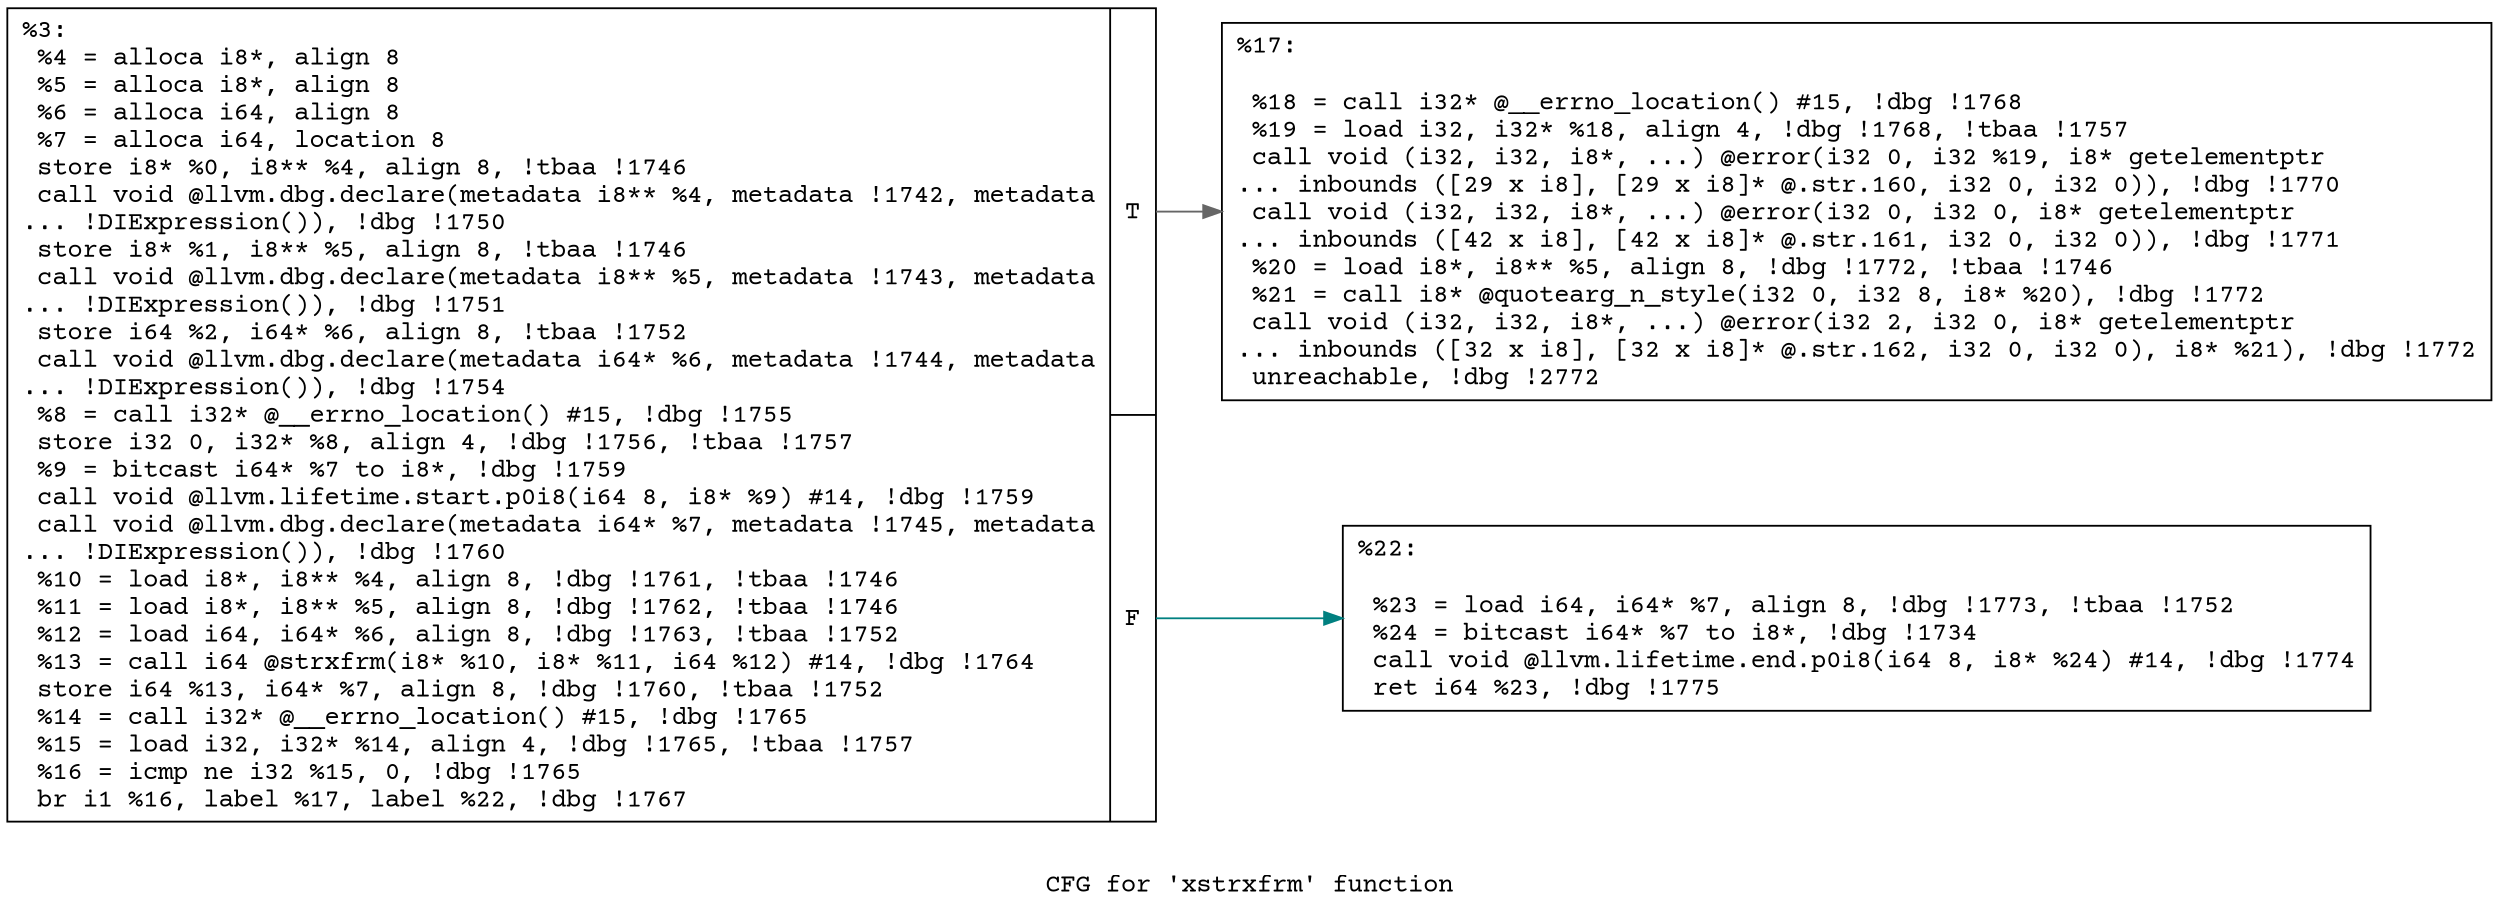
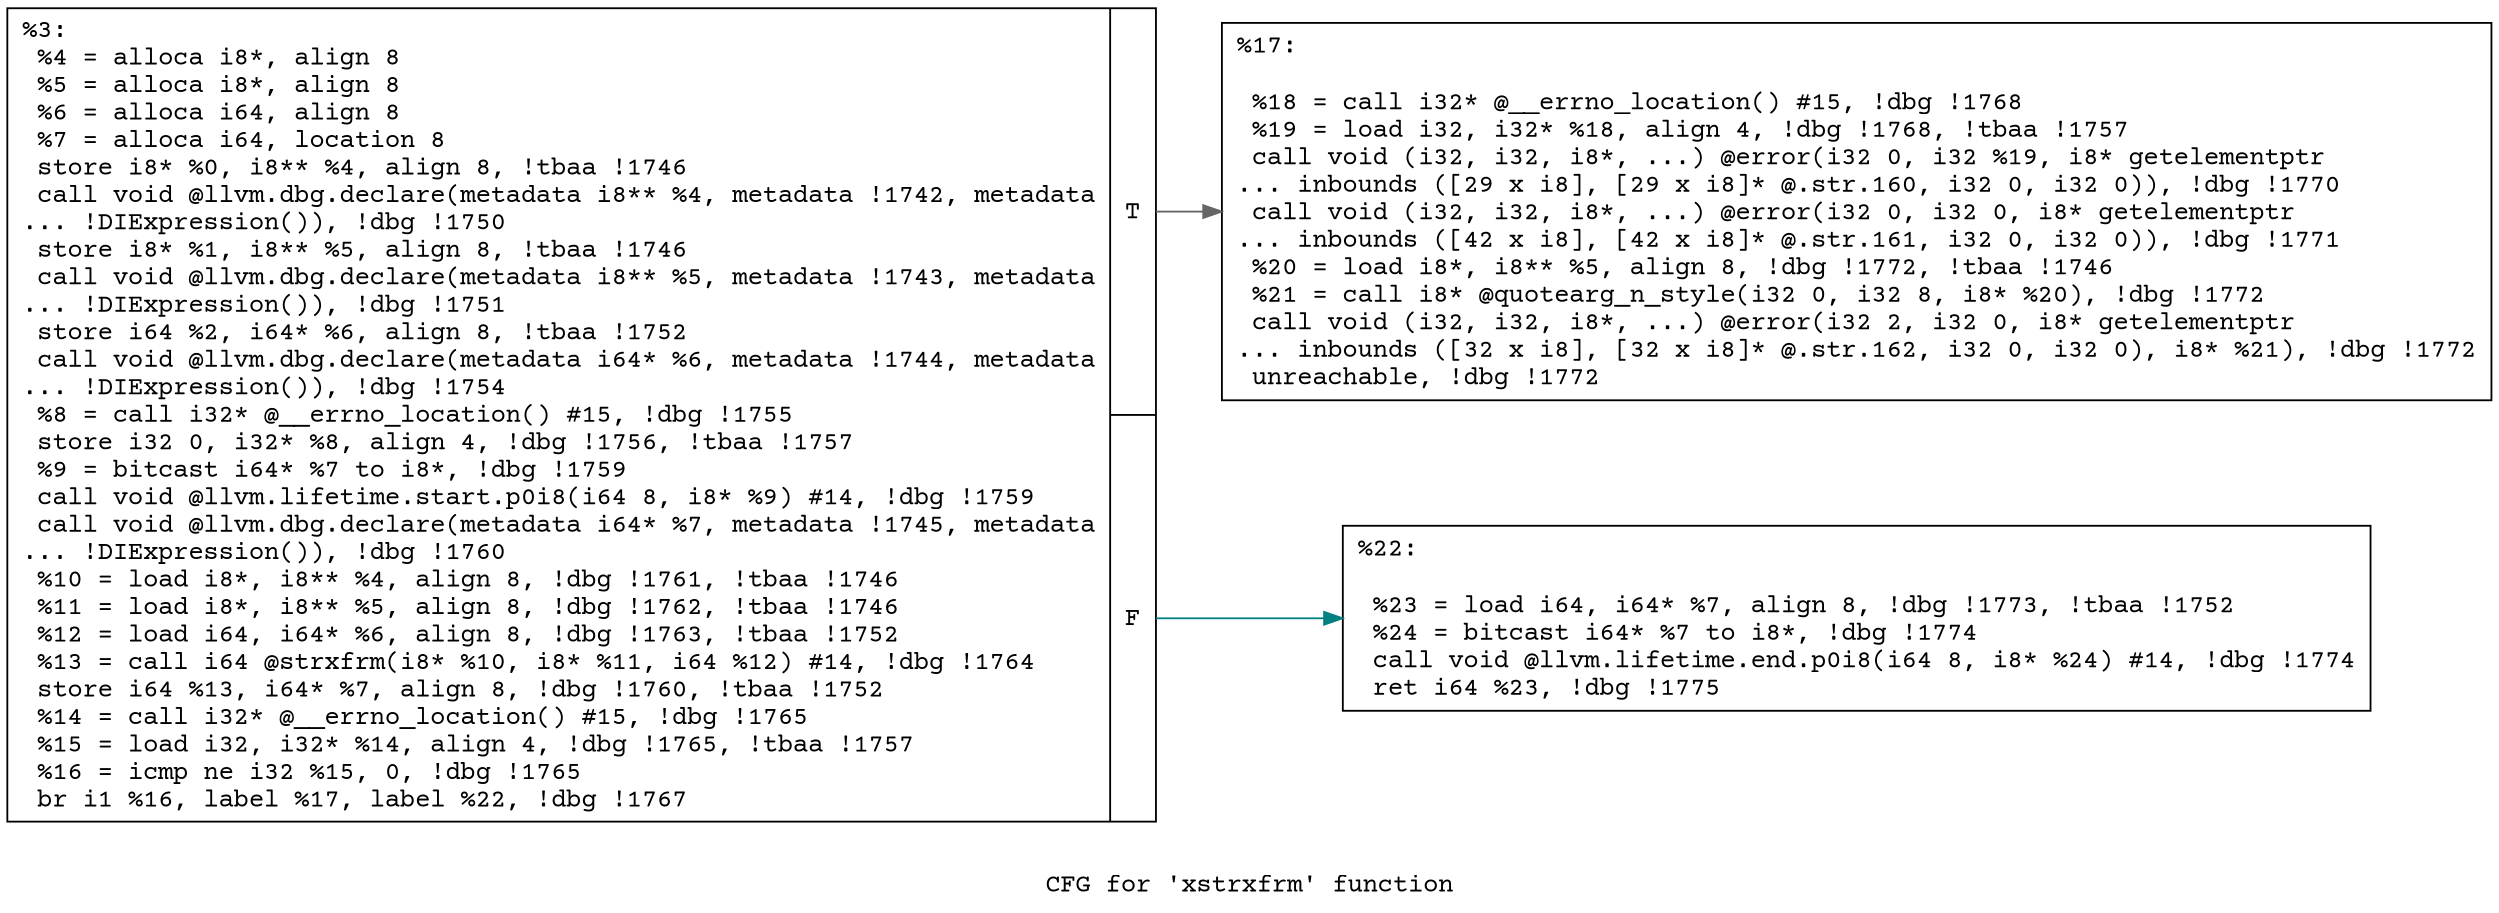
node "%17:": text "unreachable, !dbg !2772" -> "unreachable, !dbg !1772"
node "%22:": text "%24 = bitcast i64* %7 to i8*, !dbg !1734" -> "%24 = bitcast i64* %7 to i8*, !dbg !1774"
